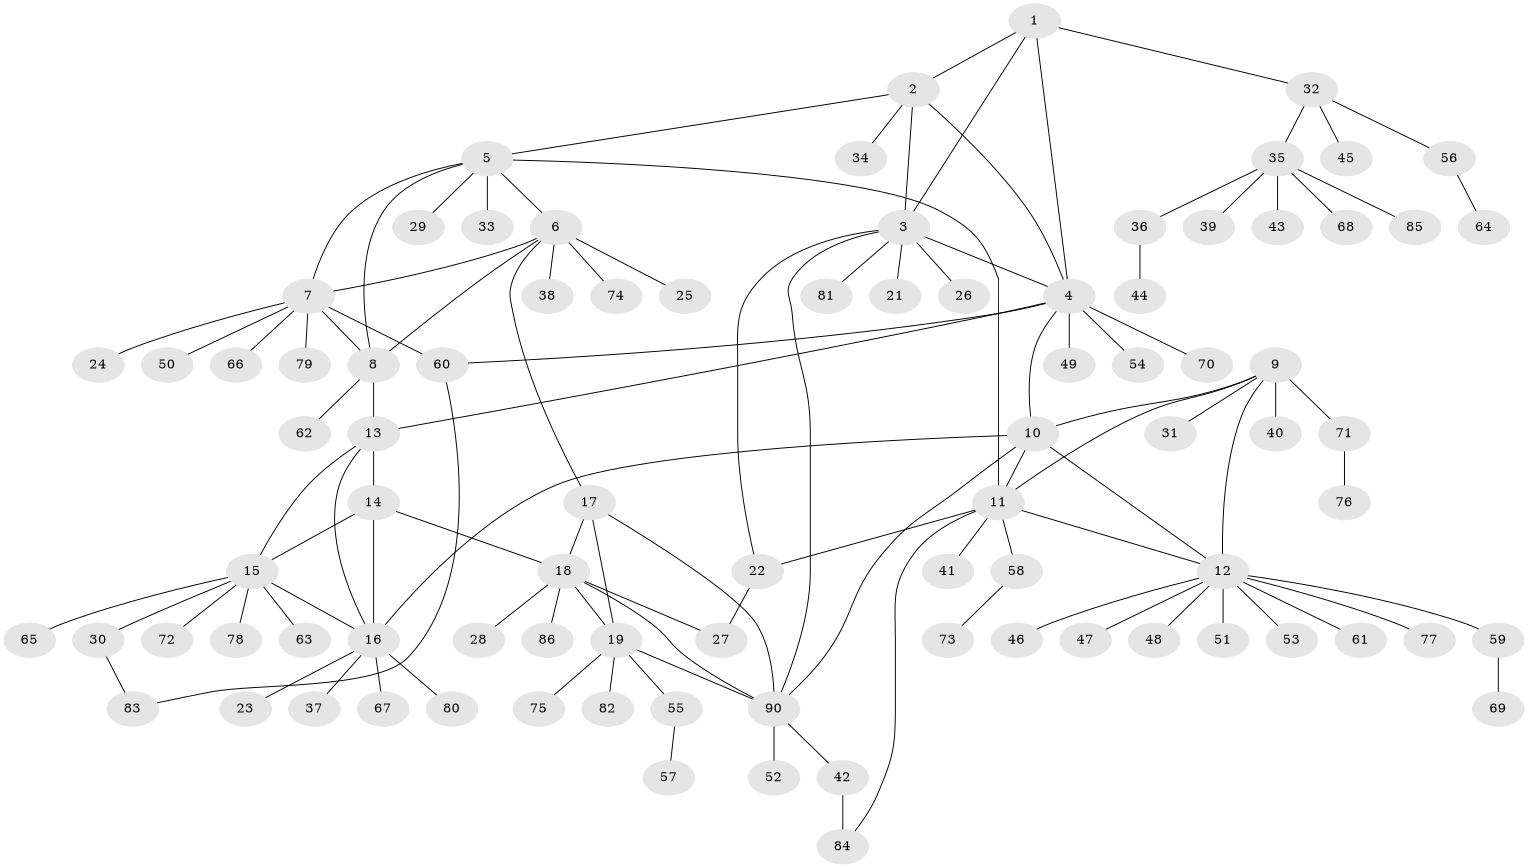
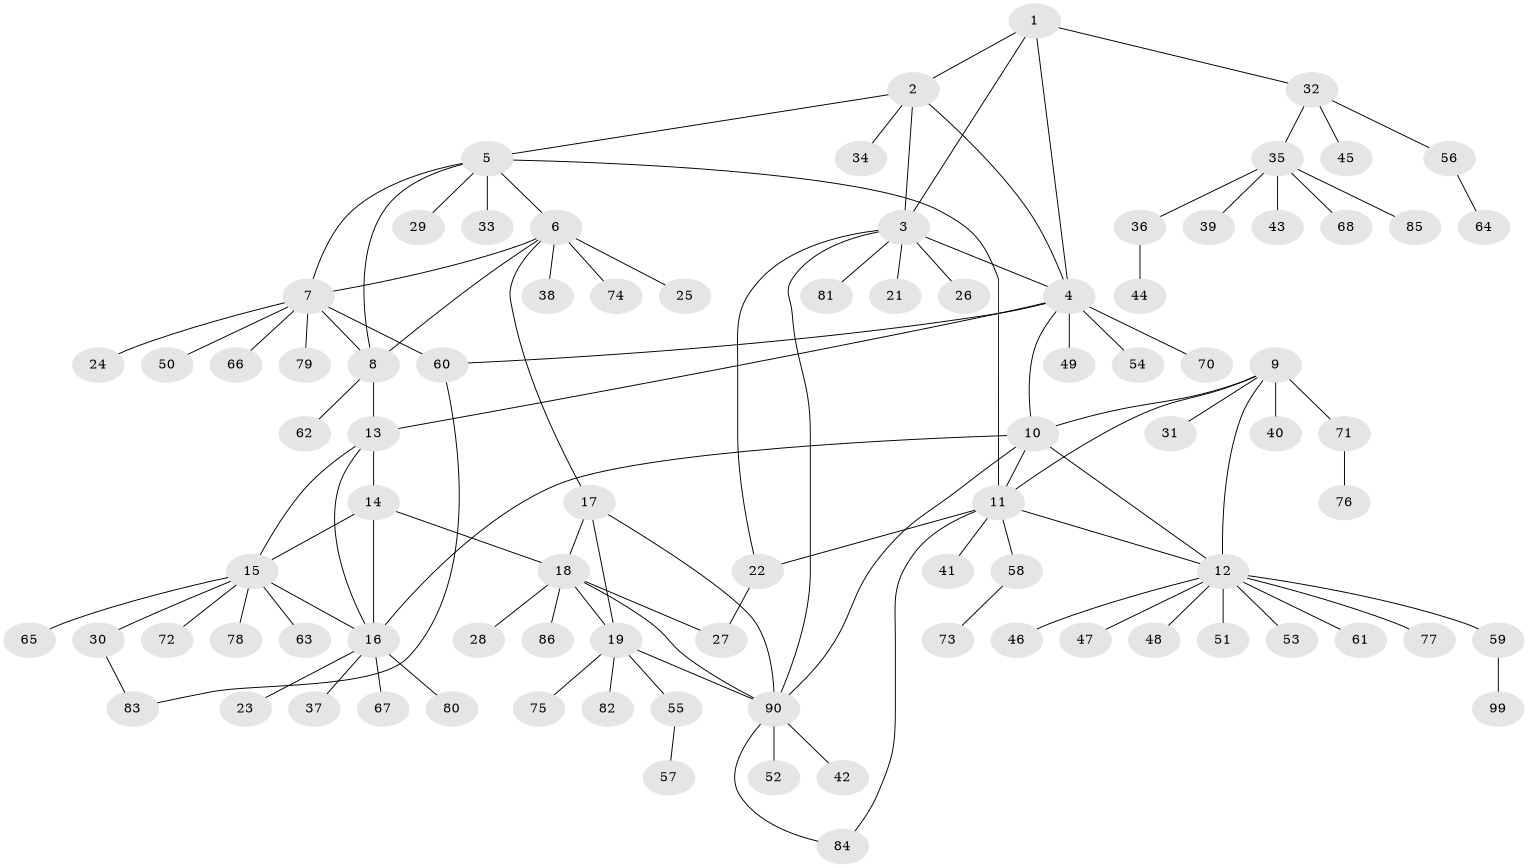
node "69": label "69" -> "99"
edge "42" -- "84": now "90" -- "84"
